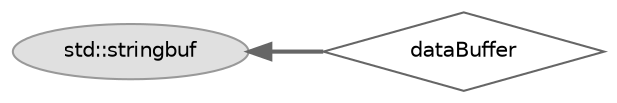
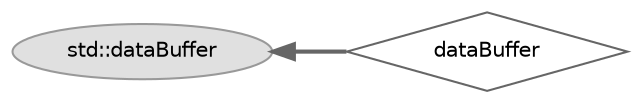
node "std::stringbuf": label "std::stringbuf" -> "std::dataBuffer"
